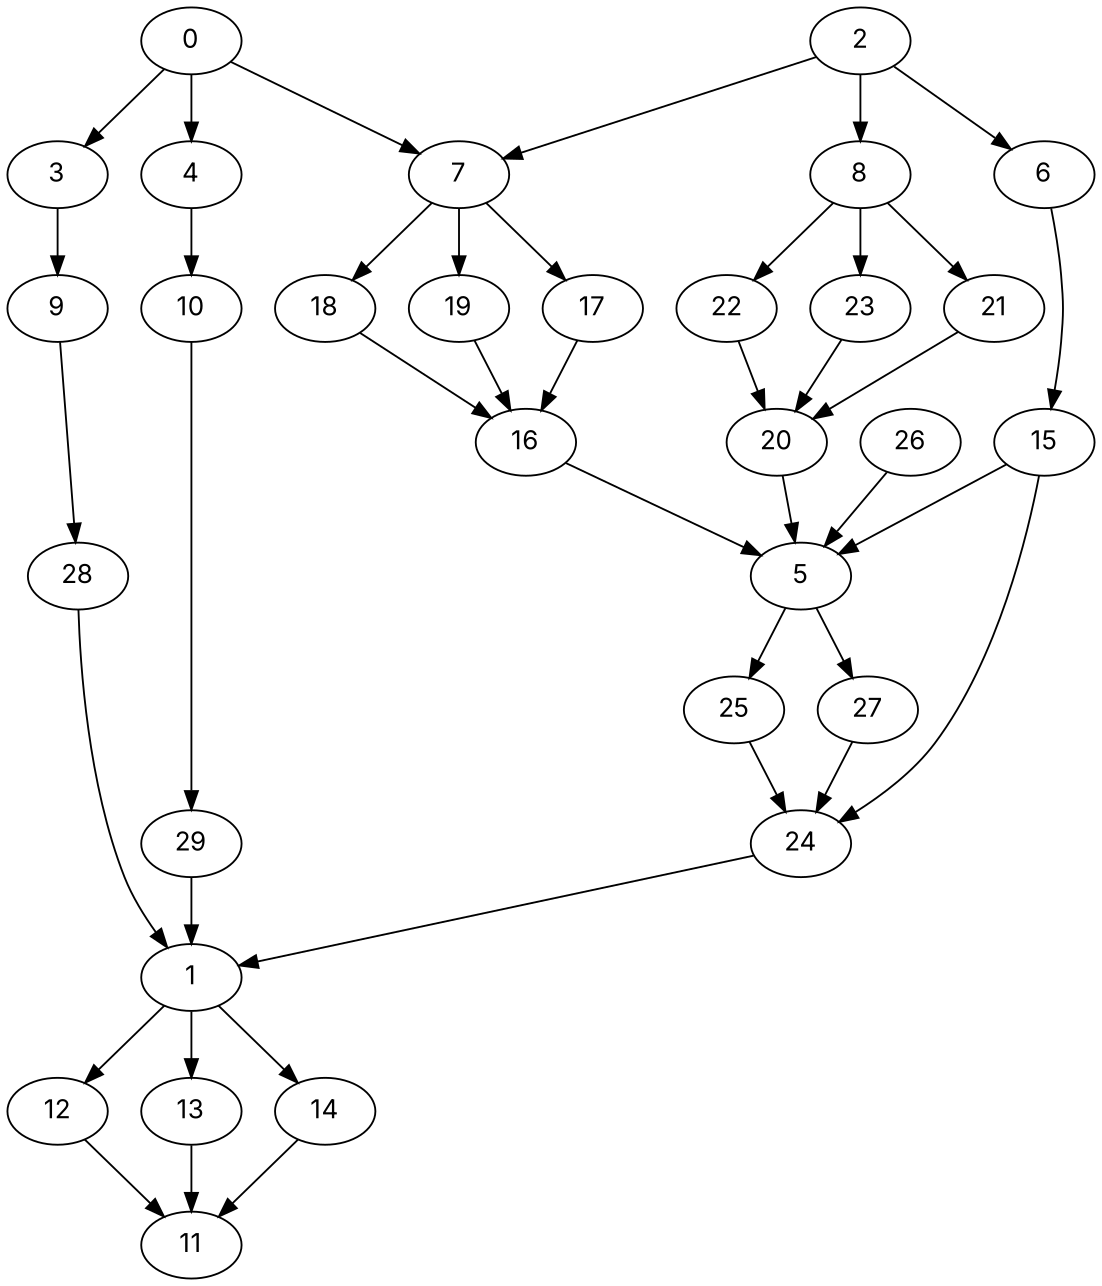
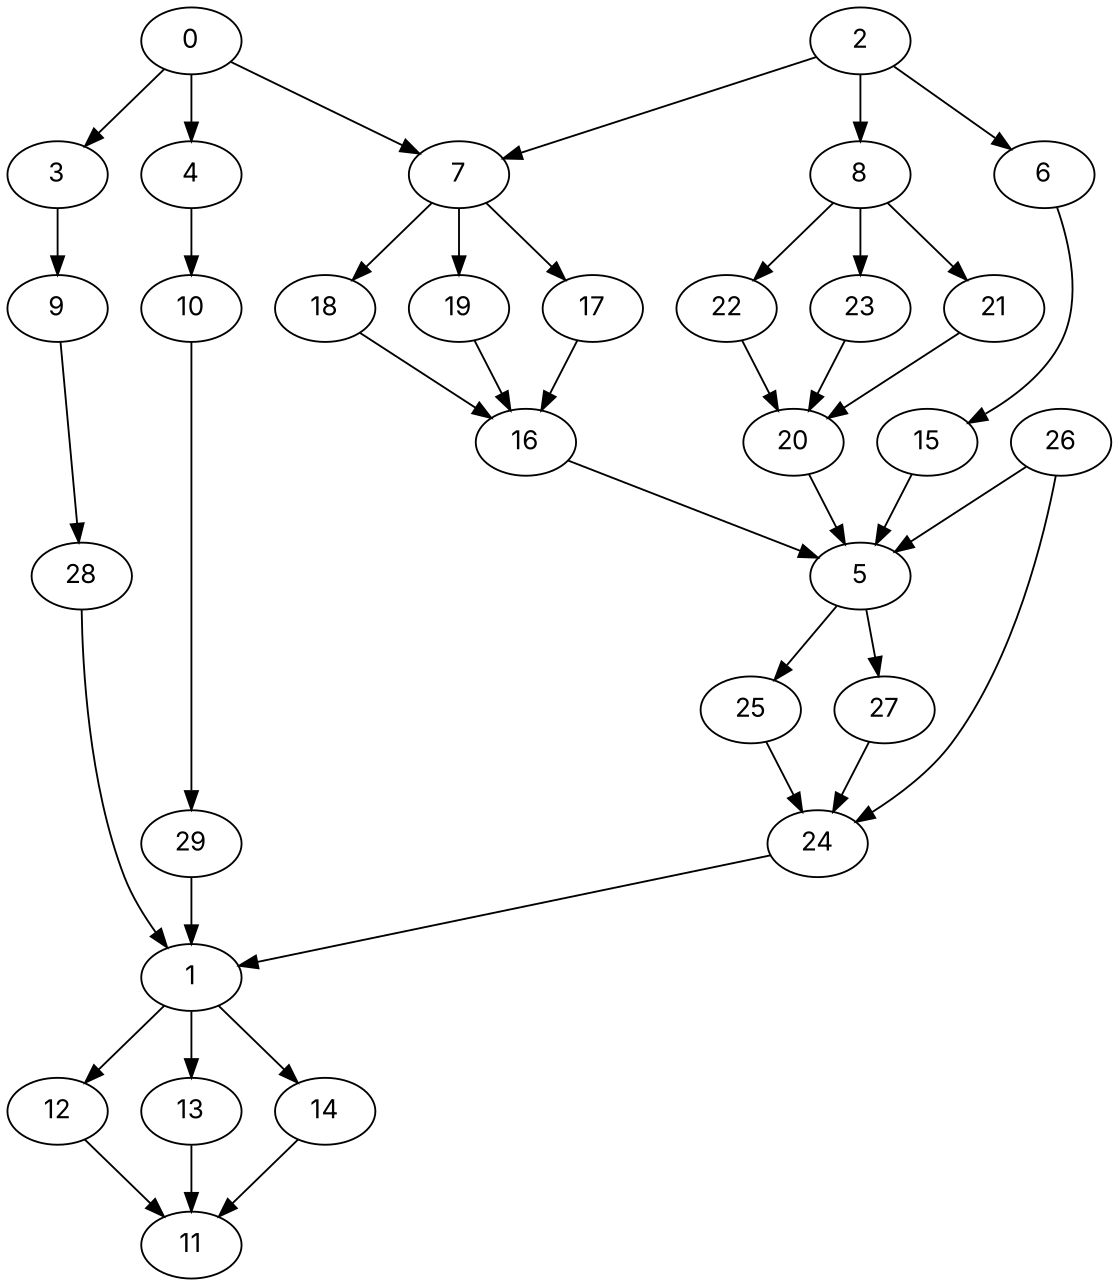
edge "15" -> "24": now "26" -> "24"
